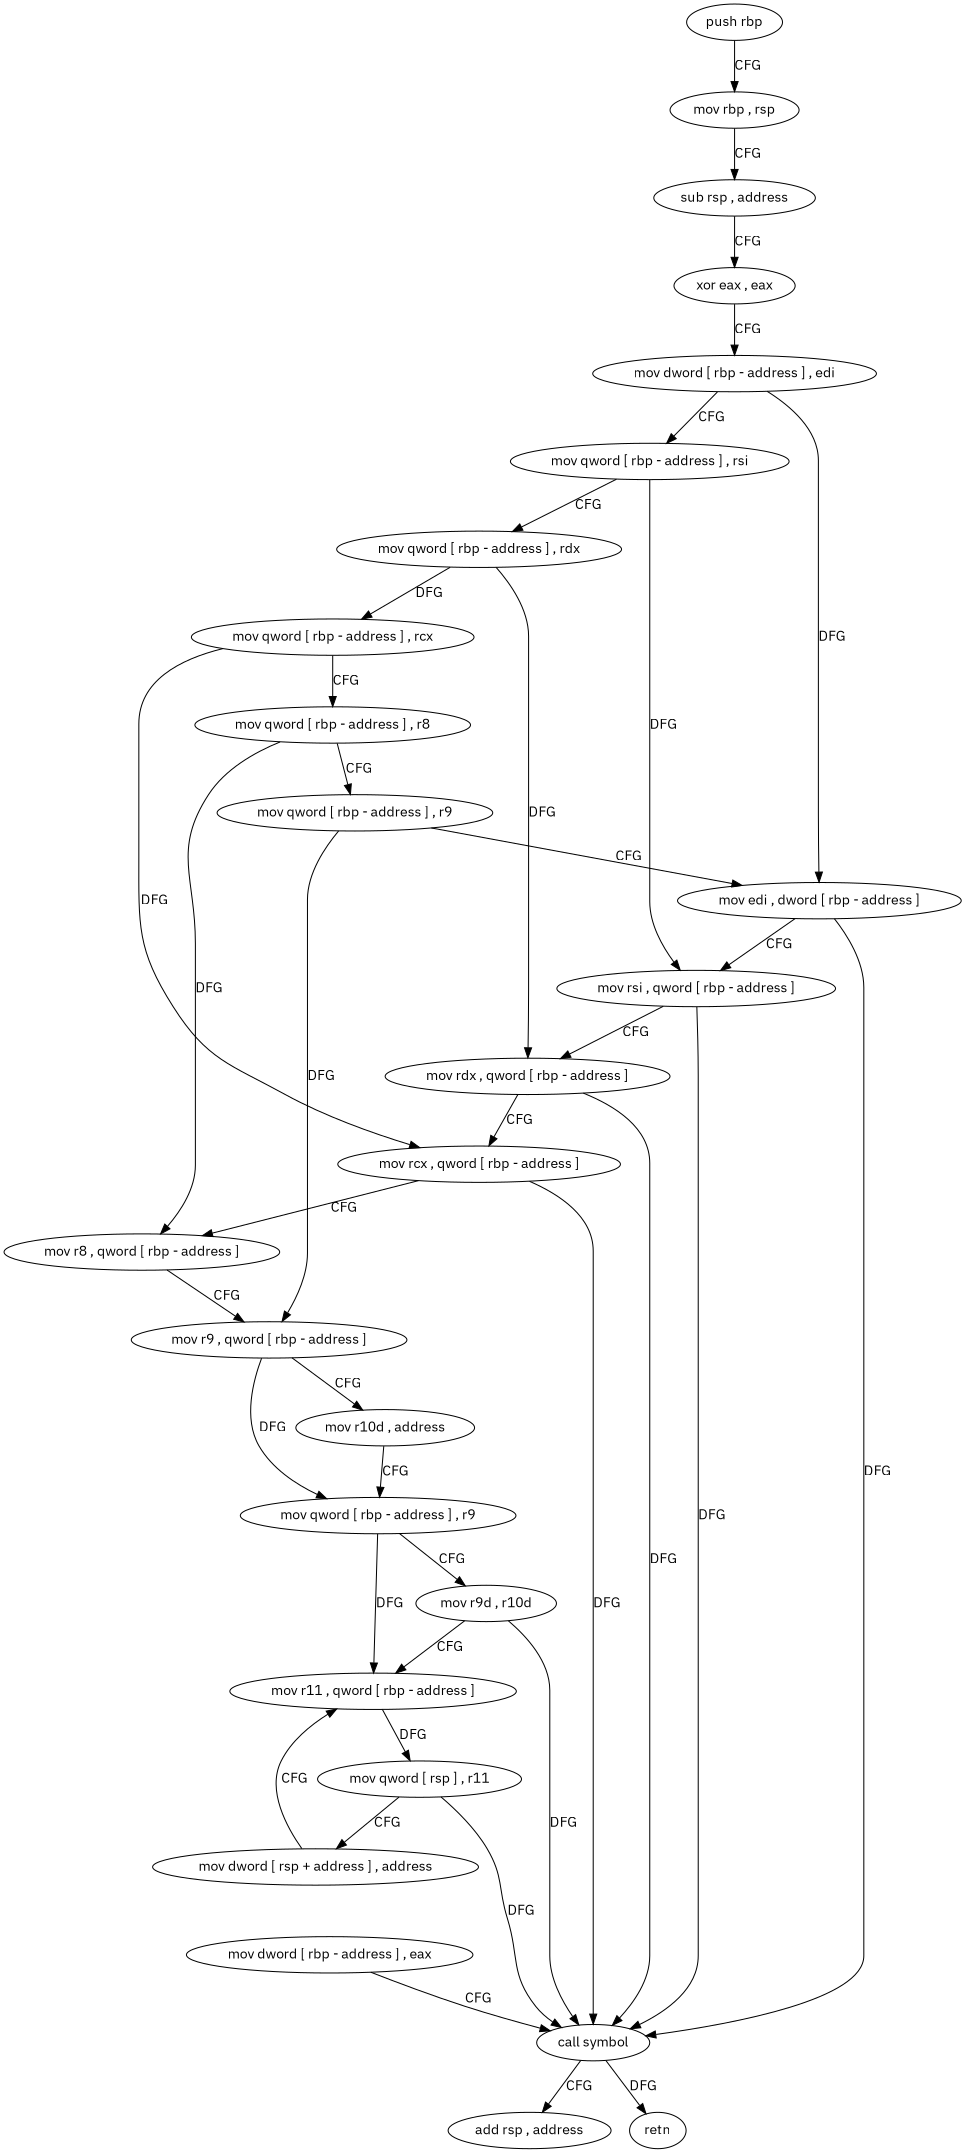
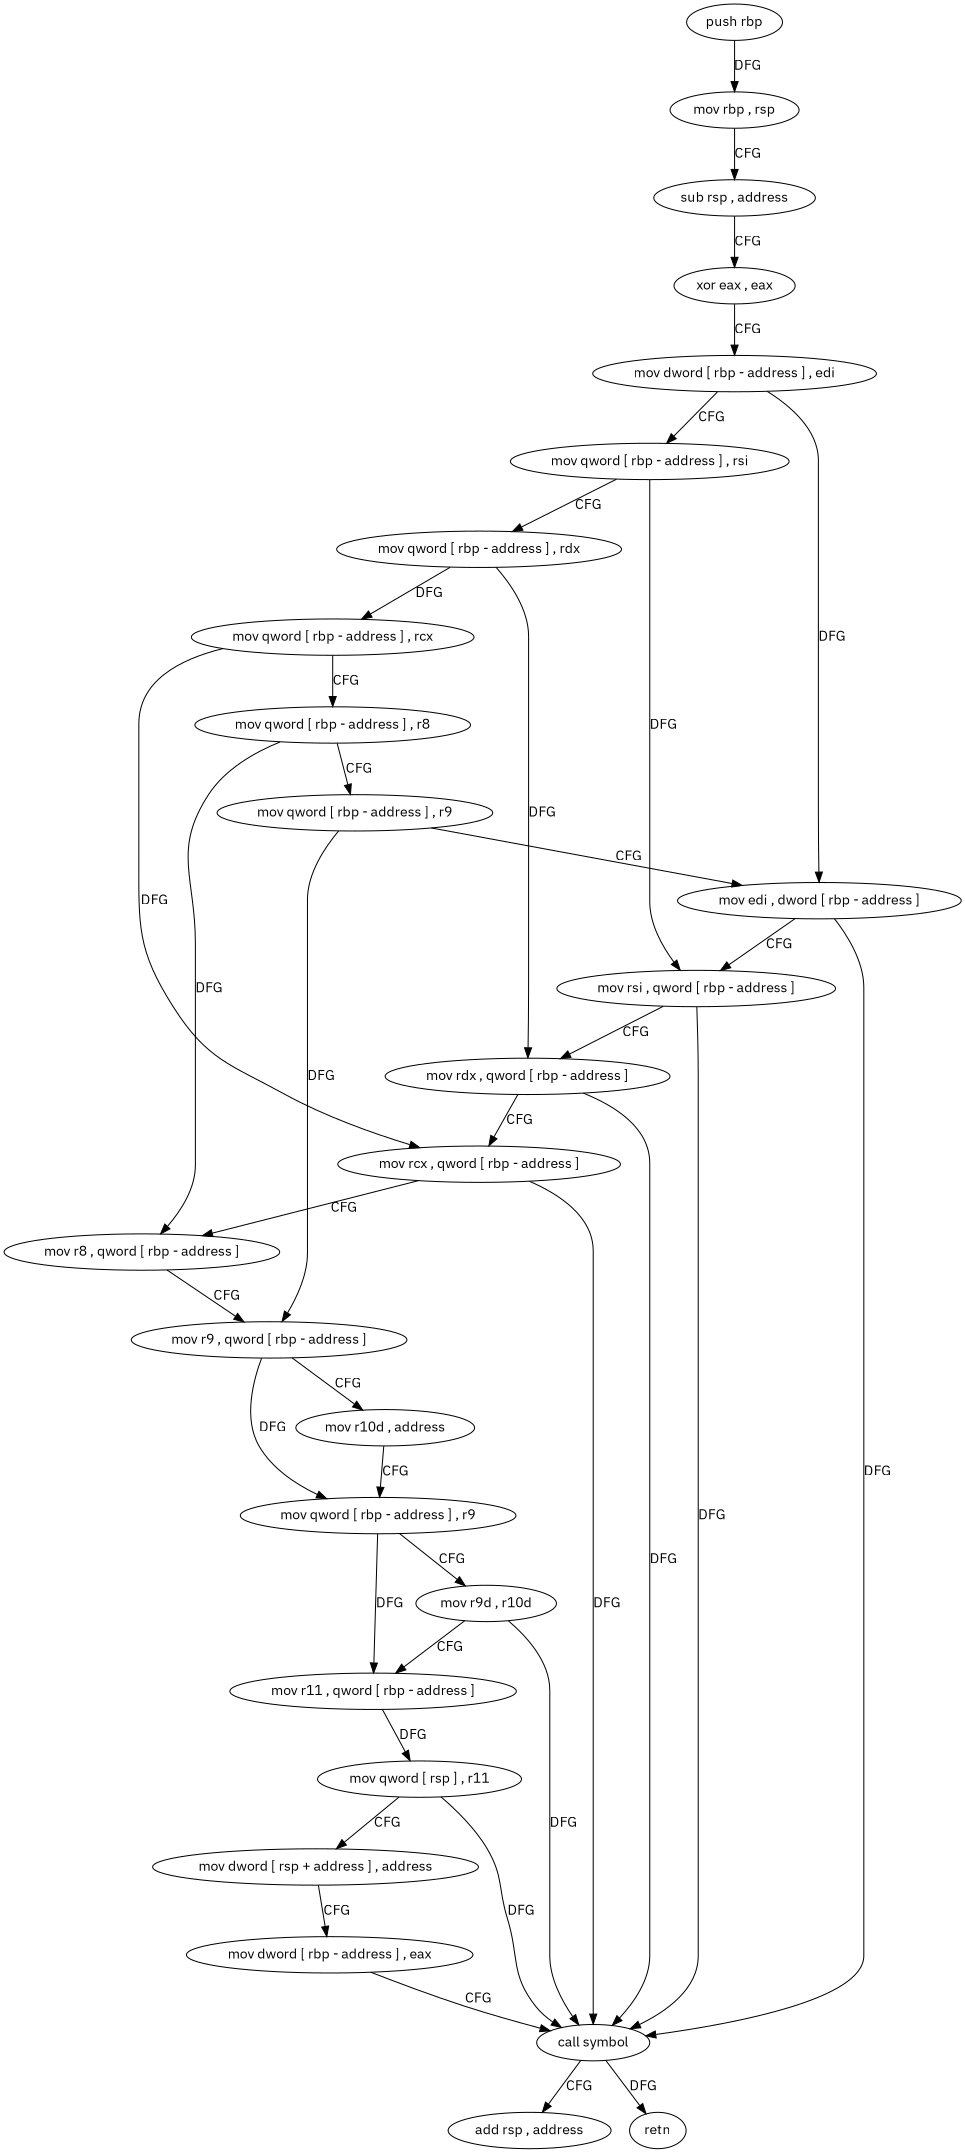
edge "push rbp" -> "mov rbp , rsp": label "CFG" -> "DFG"
edge "mov dword [ rsp + address ] , address" -> "mov r11 , qword [ rbp - address ]": now "mov dword [ rsp + address ] , address" -> "mov dword [ rbp - address ] , eax"
